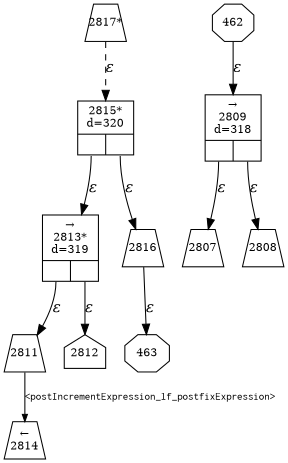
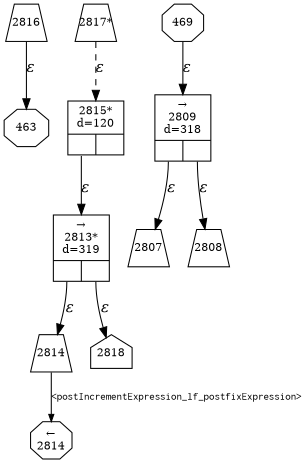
node "462": label "462" -> "469"
node "2815*": text "d=320" -> "d=120"
edge "2815*" -> "2816": removed, label "ε"
node "2811": label "2811" -> "2814"
node "2812": label "2812" -> "2818"
node "← 2814": shape trapezium -> octagon
